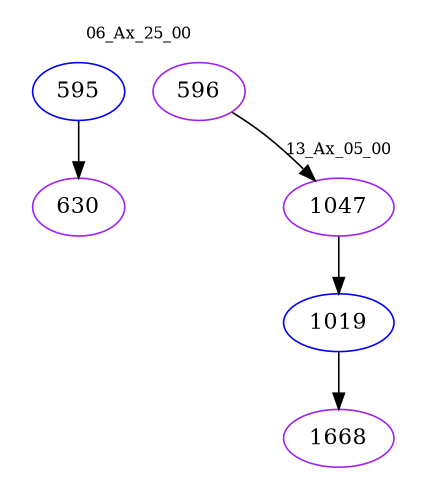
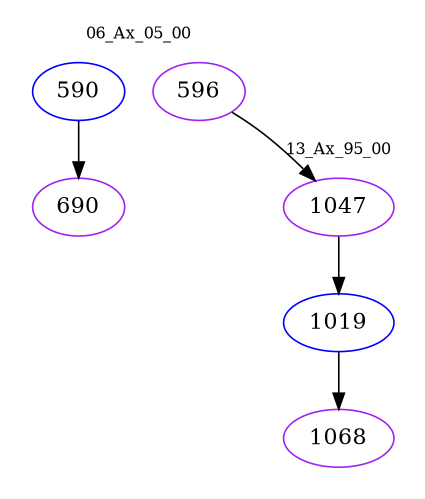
cluster "06_Ax_25_00": label "06_Ax_25_00" -> "06_Ax_05_00"
node "595": label "595" -> "590"
cluster "13_Ax_05_00": label "13_Ax_05_00" -> "13_Ax_95_00"
node "630": label "630" -> "690"
node "1668": label "1668" -> "1068"
